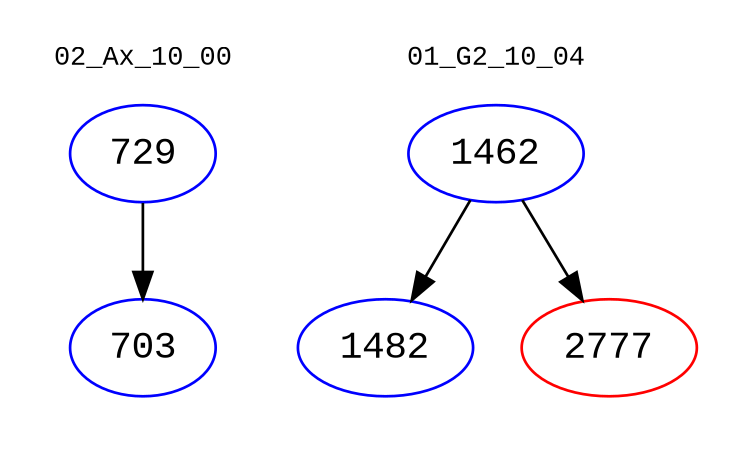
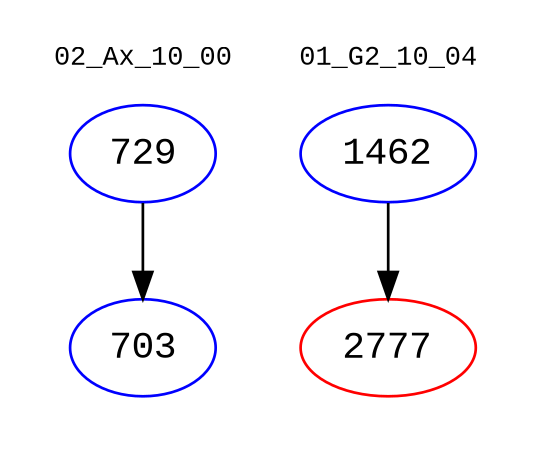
node "1482": removed
